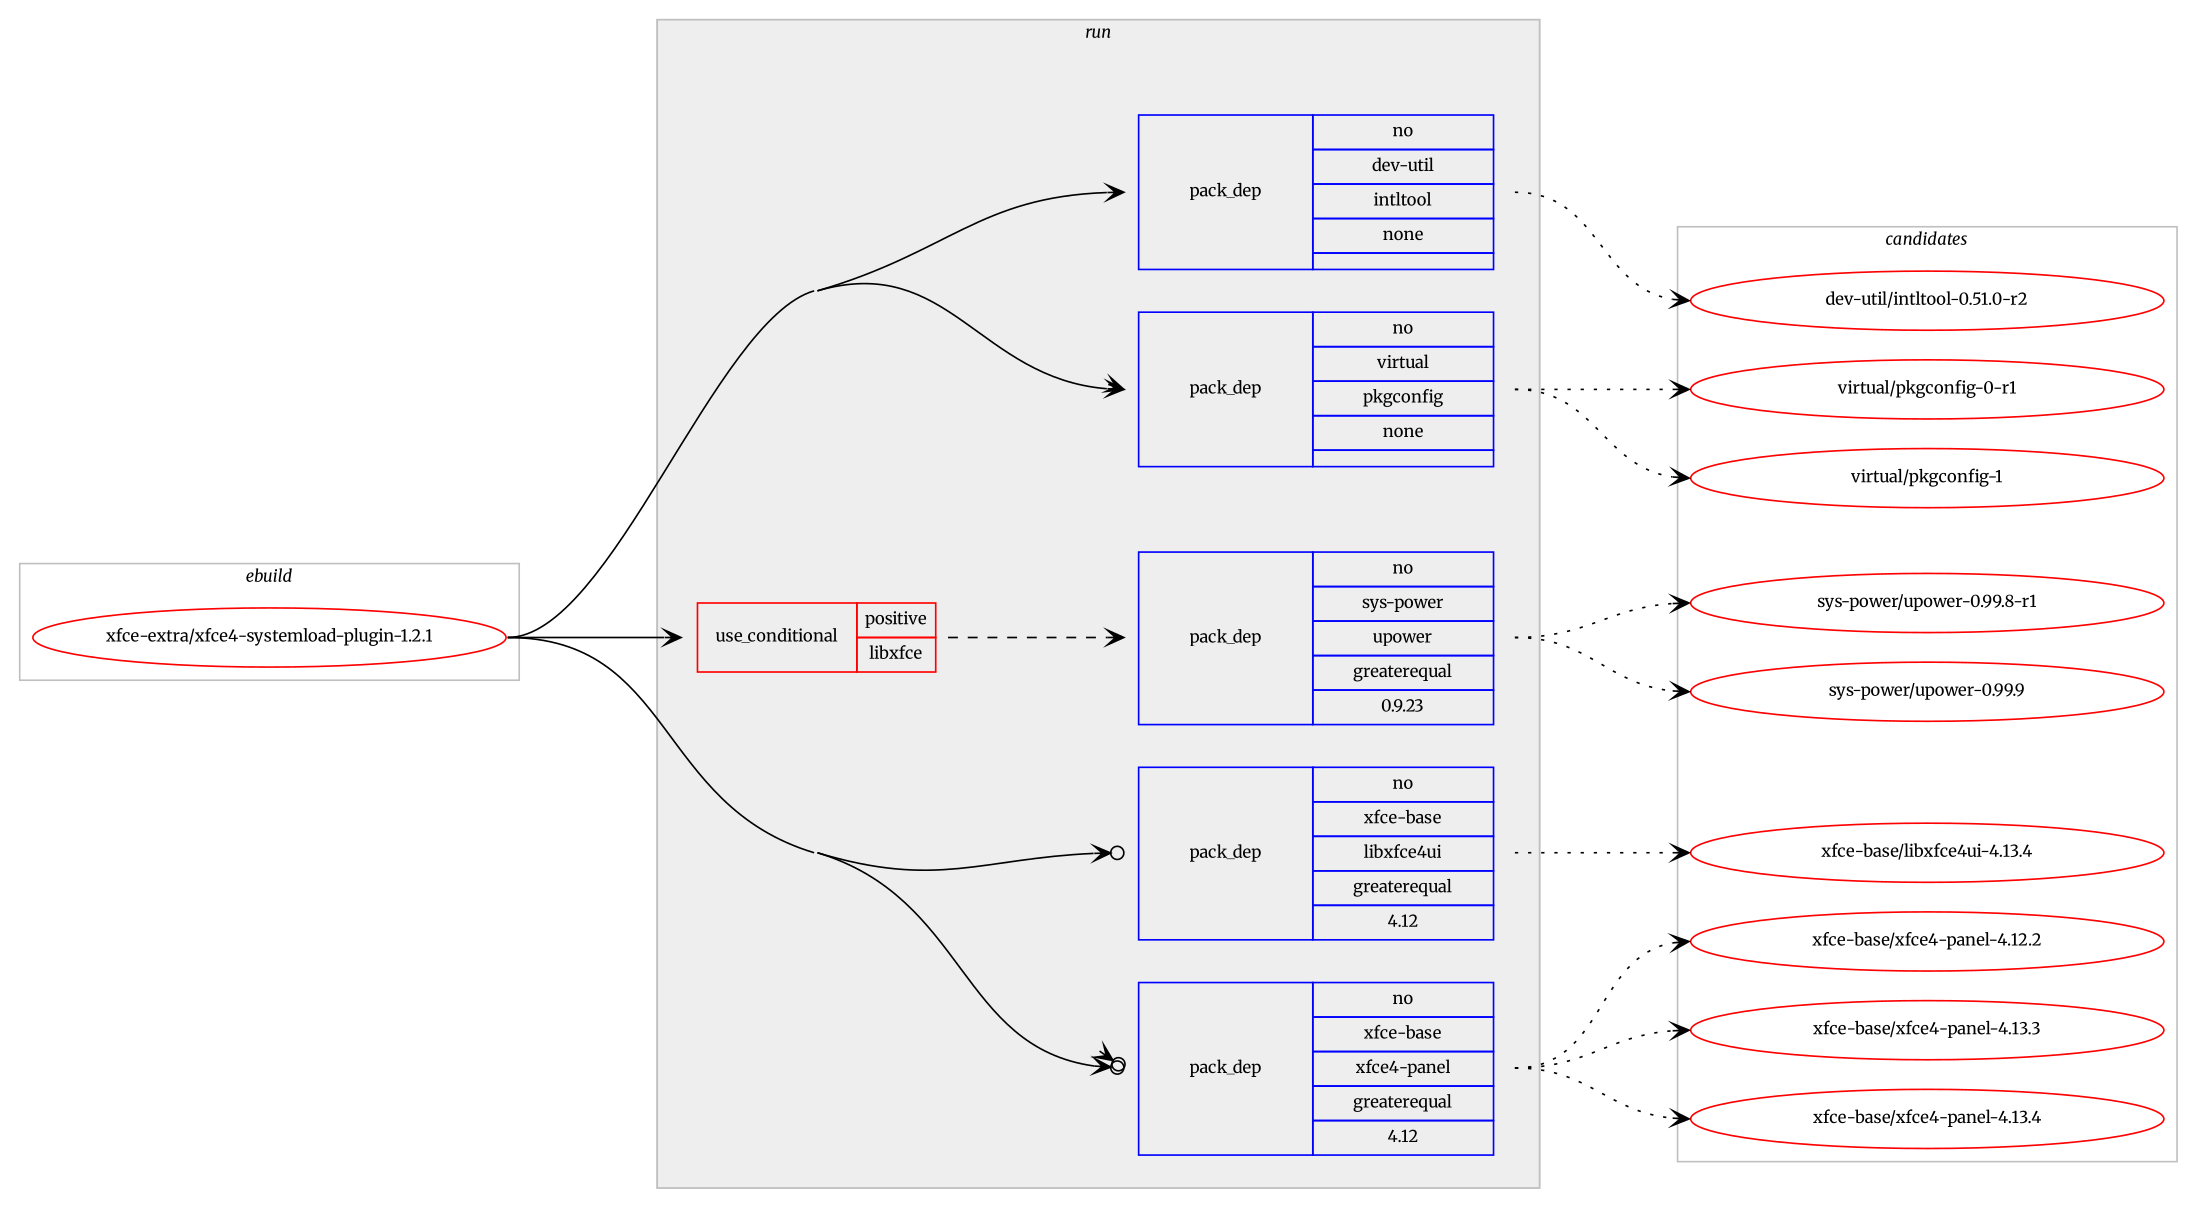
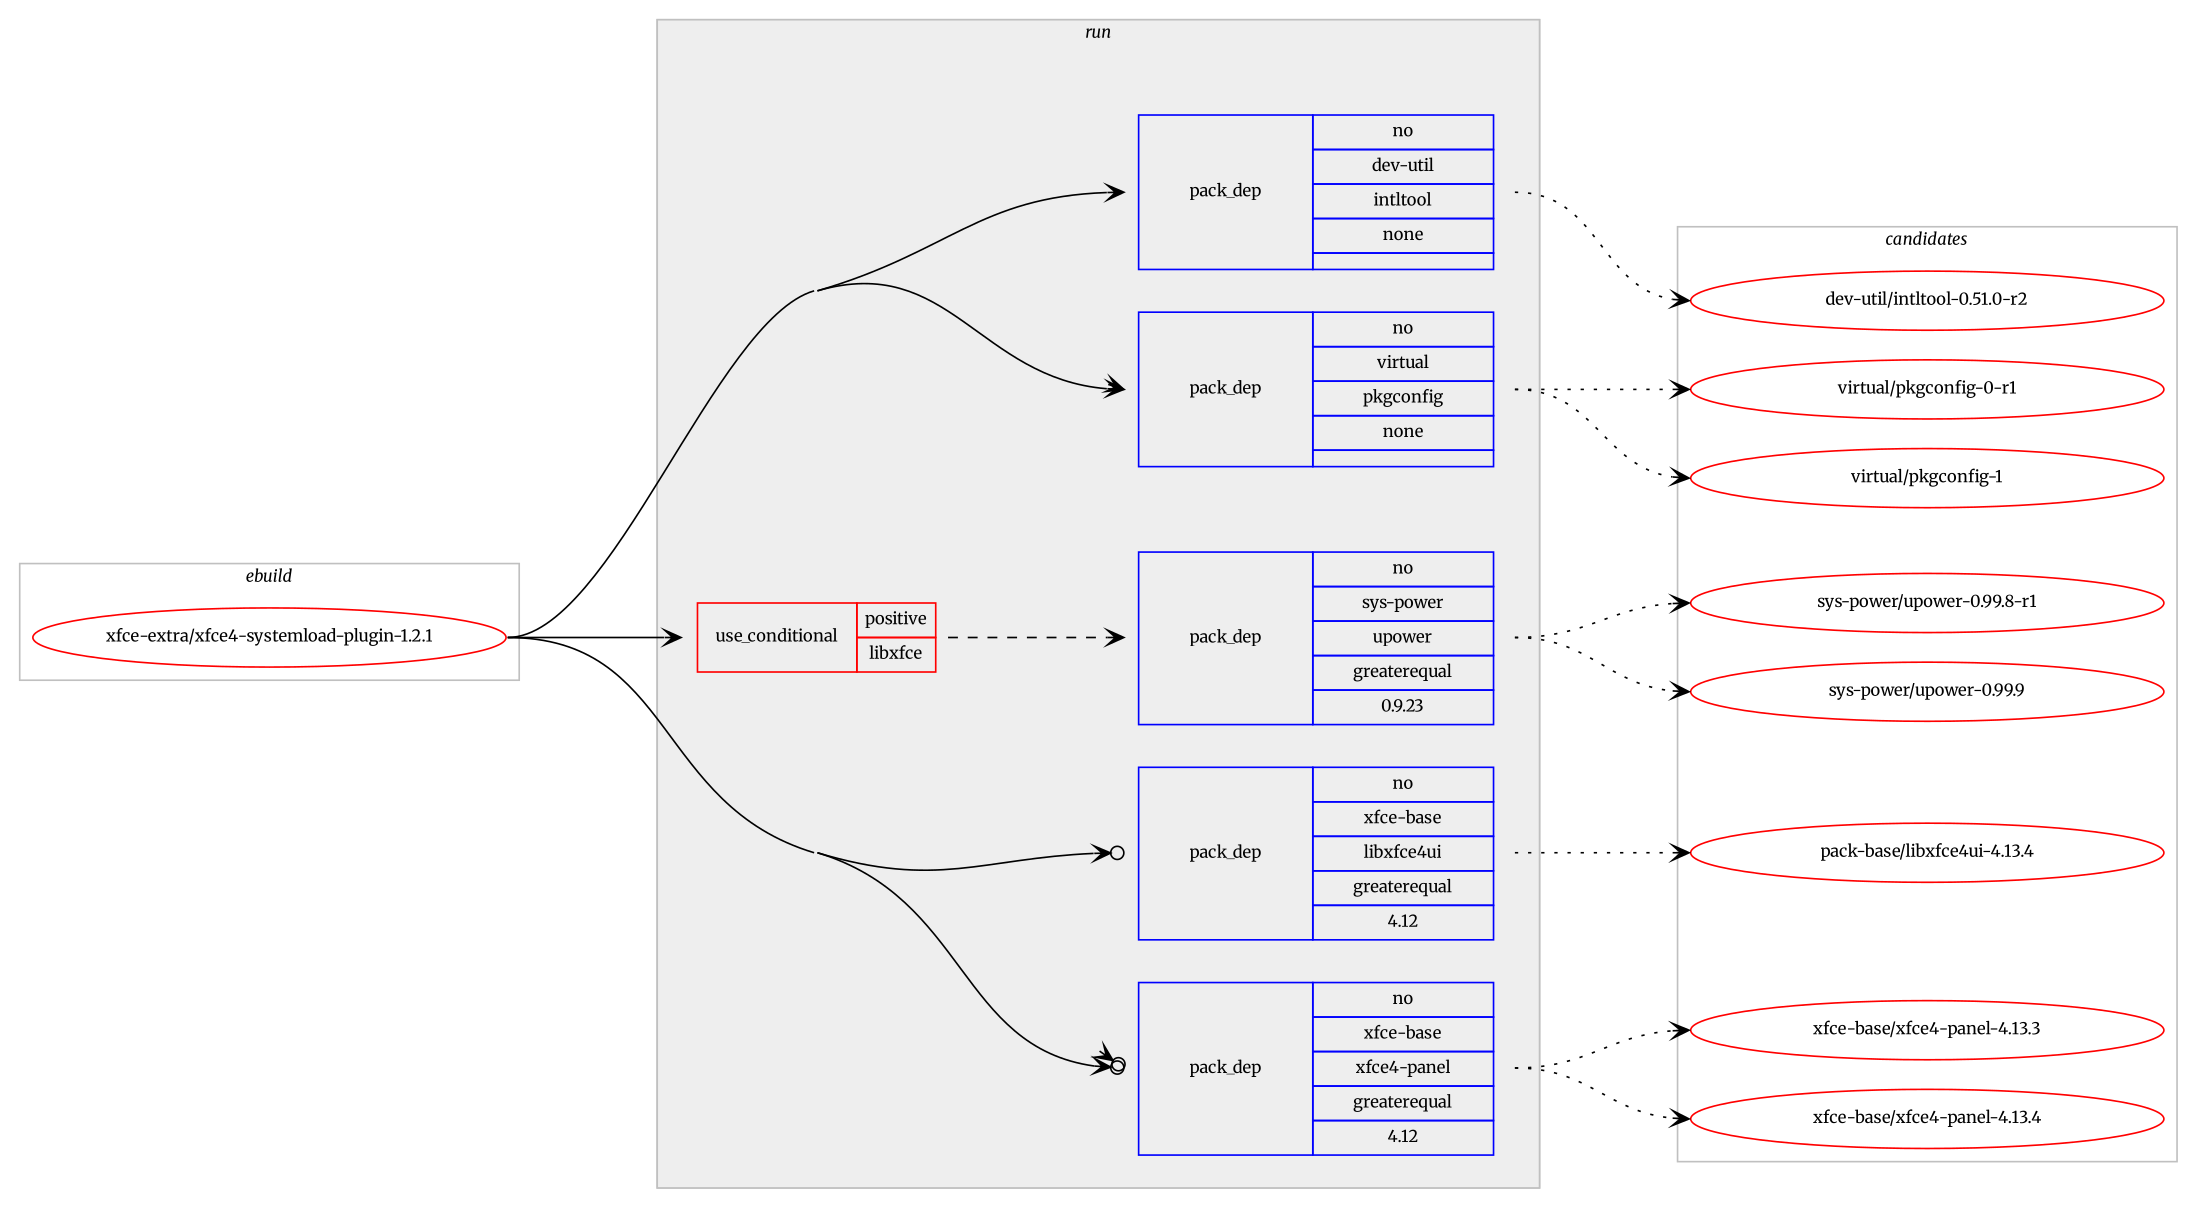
node "xfce-base/libxfce4ui-4.13.4": label "xfce-base/libxfce4ui-4.13.4" -> "pack-base/libxfce4ui-4.13.4"
node "xfce-base/xfce4-panel-4.12.2": removed
